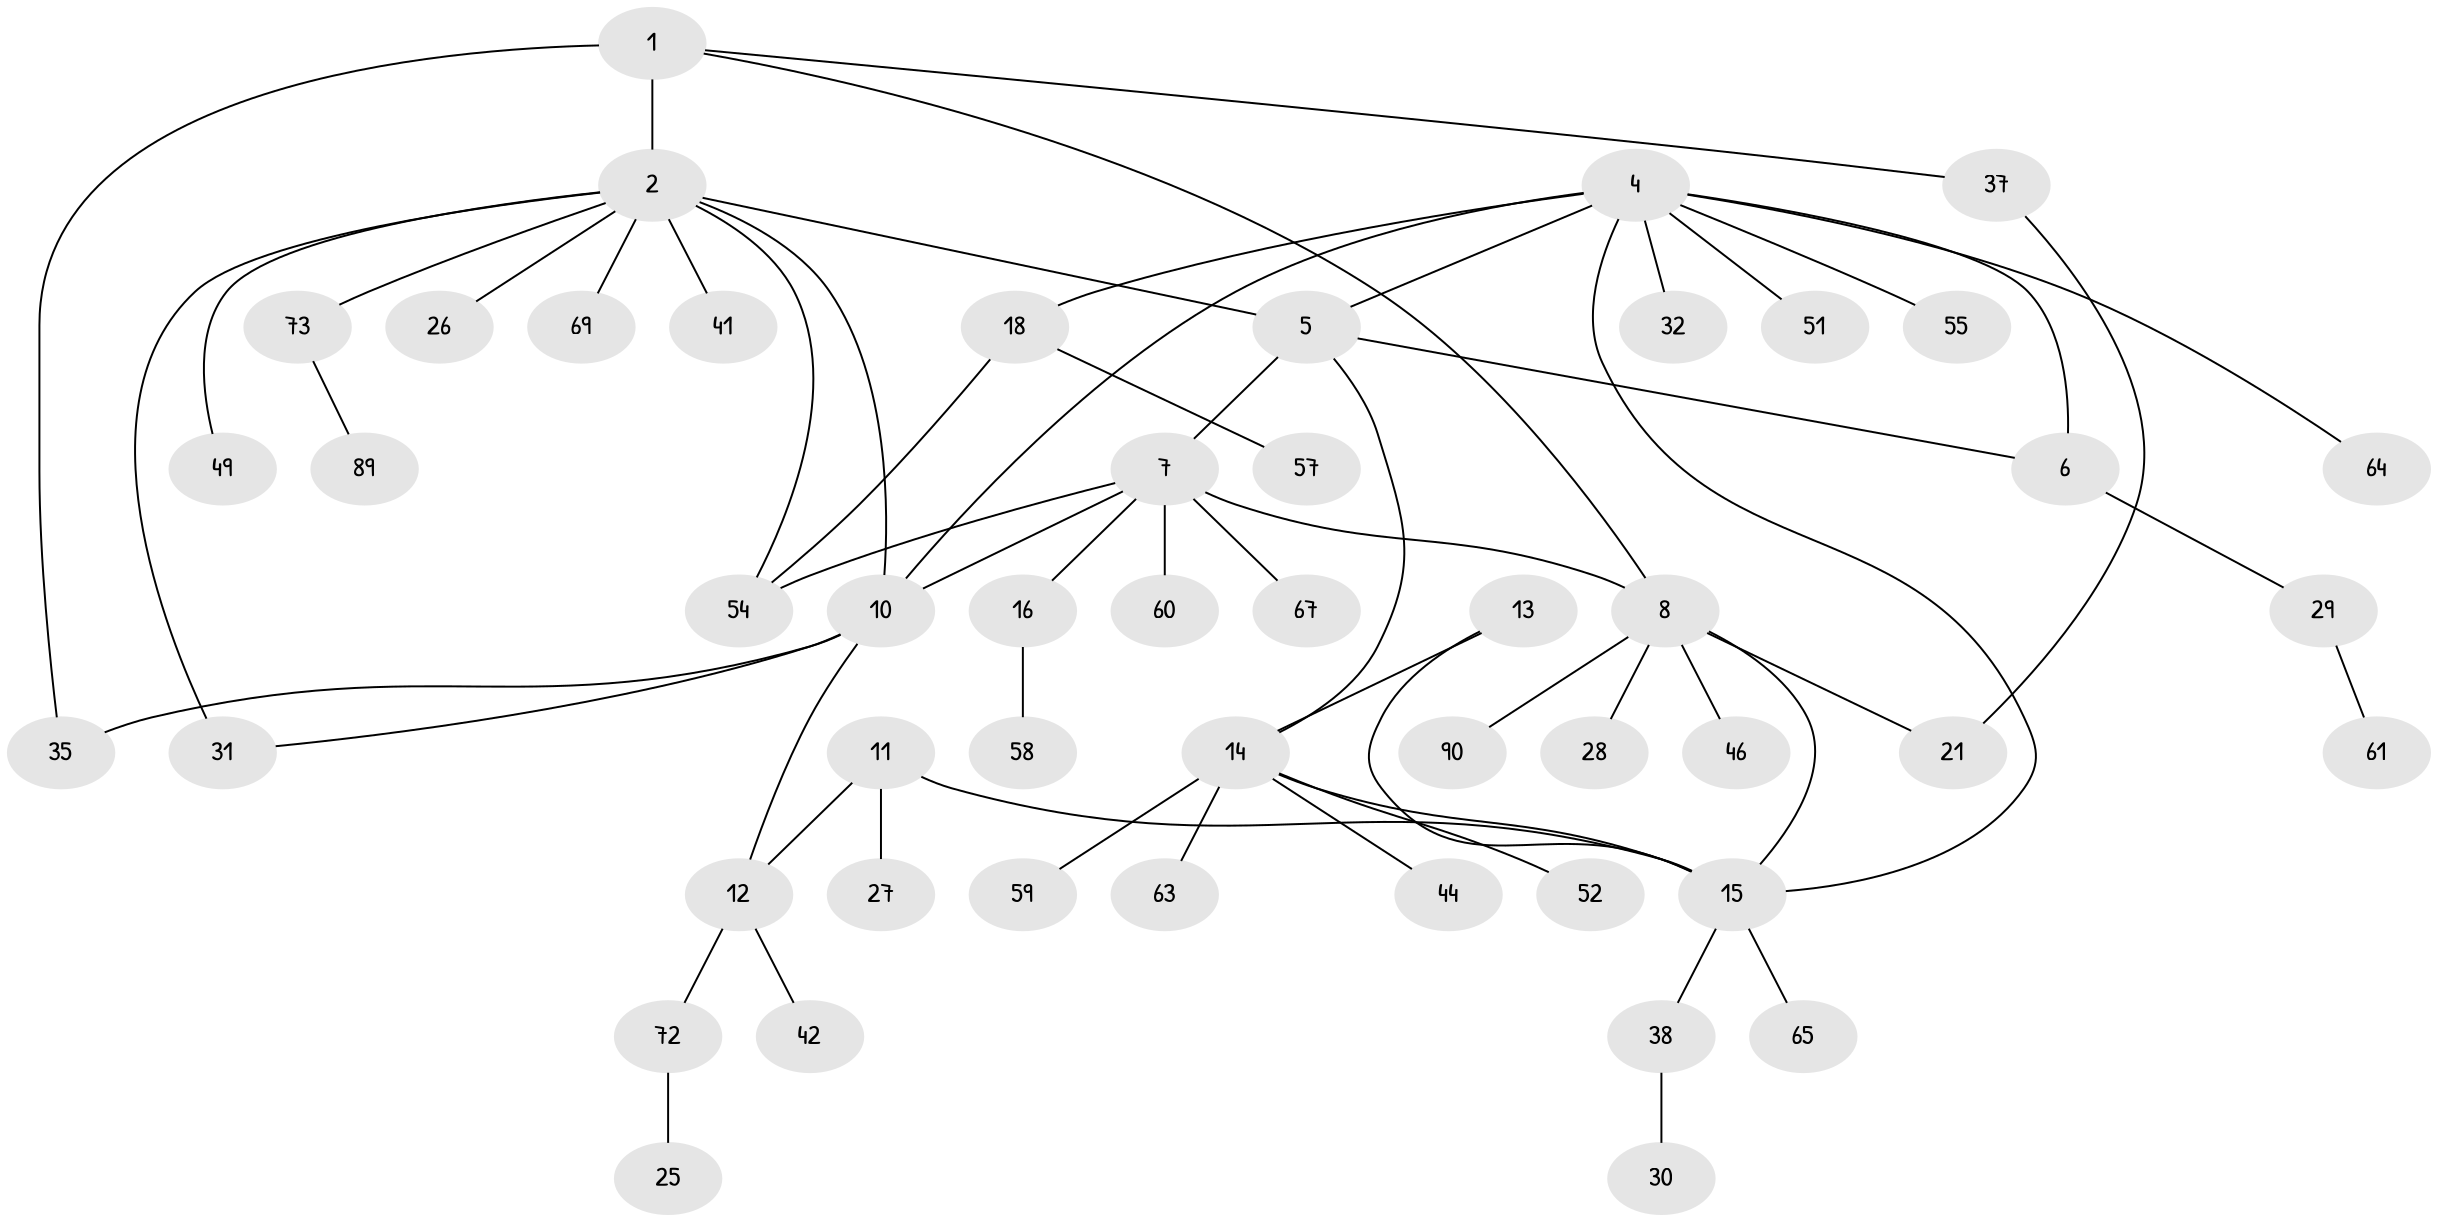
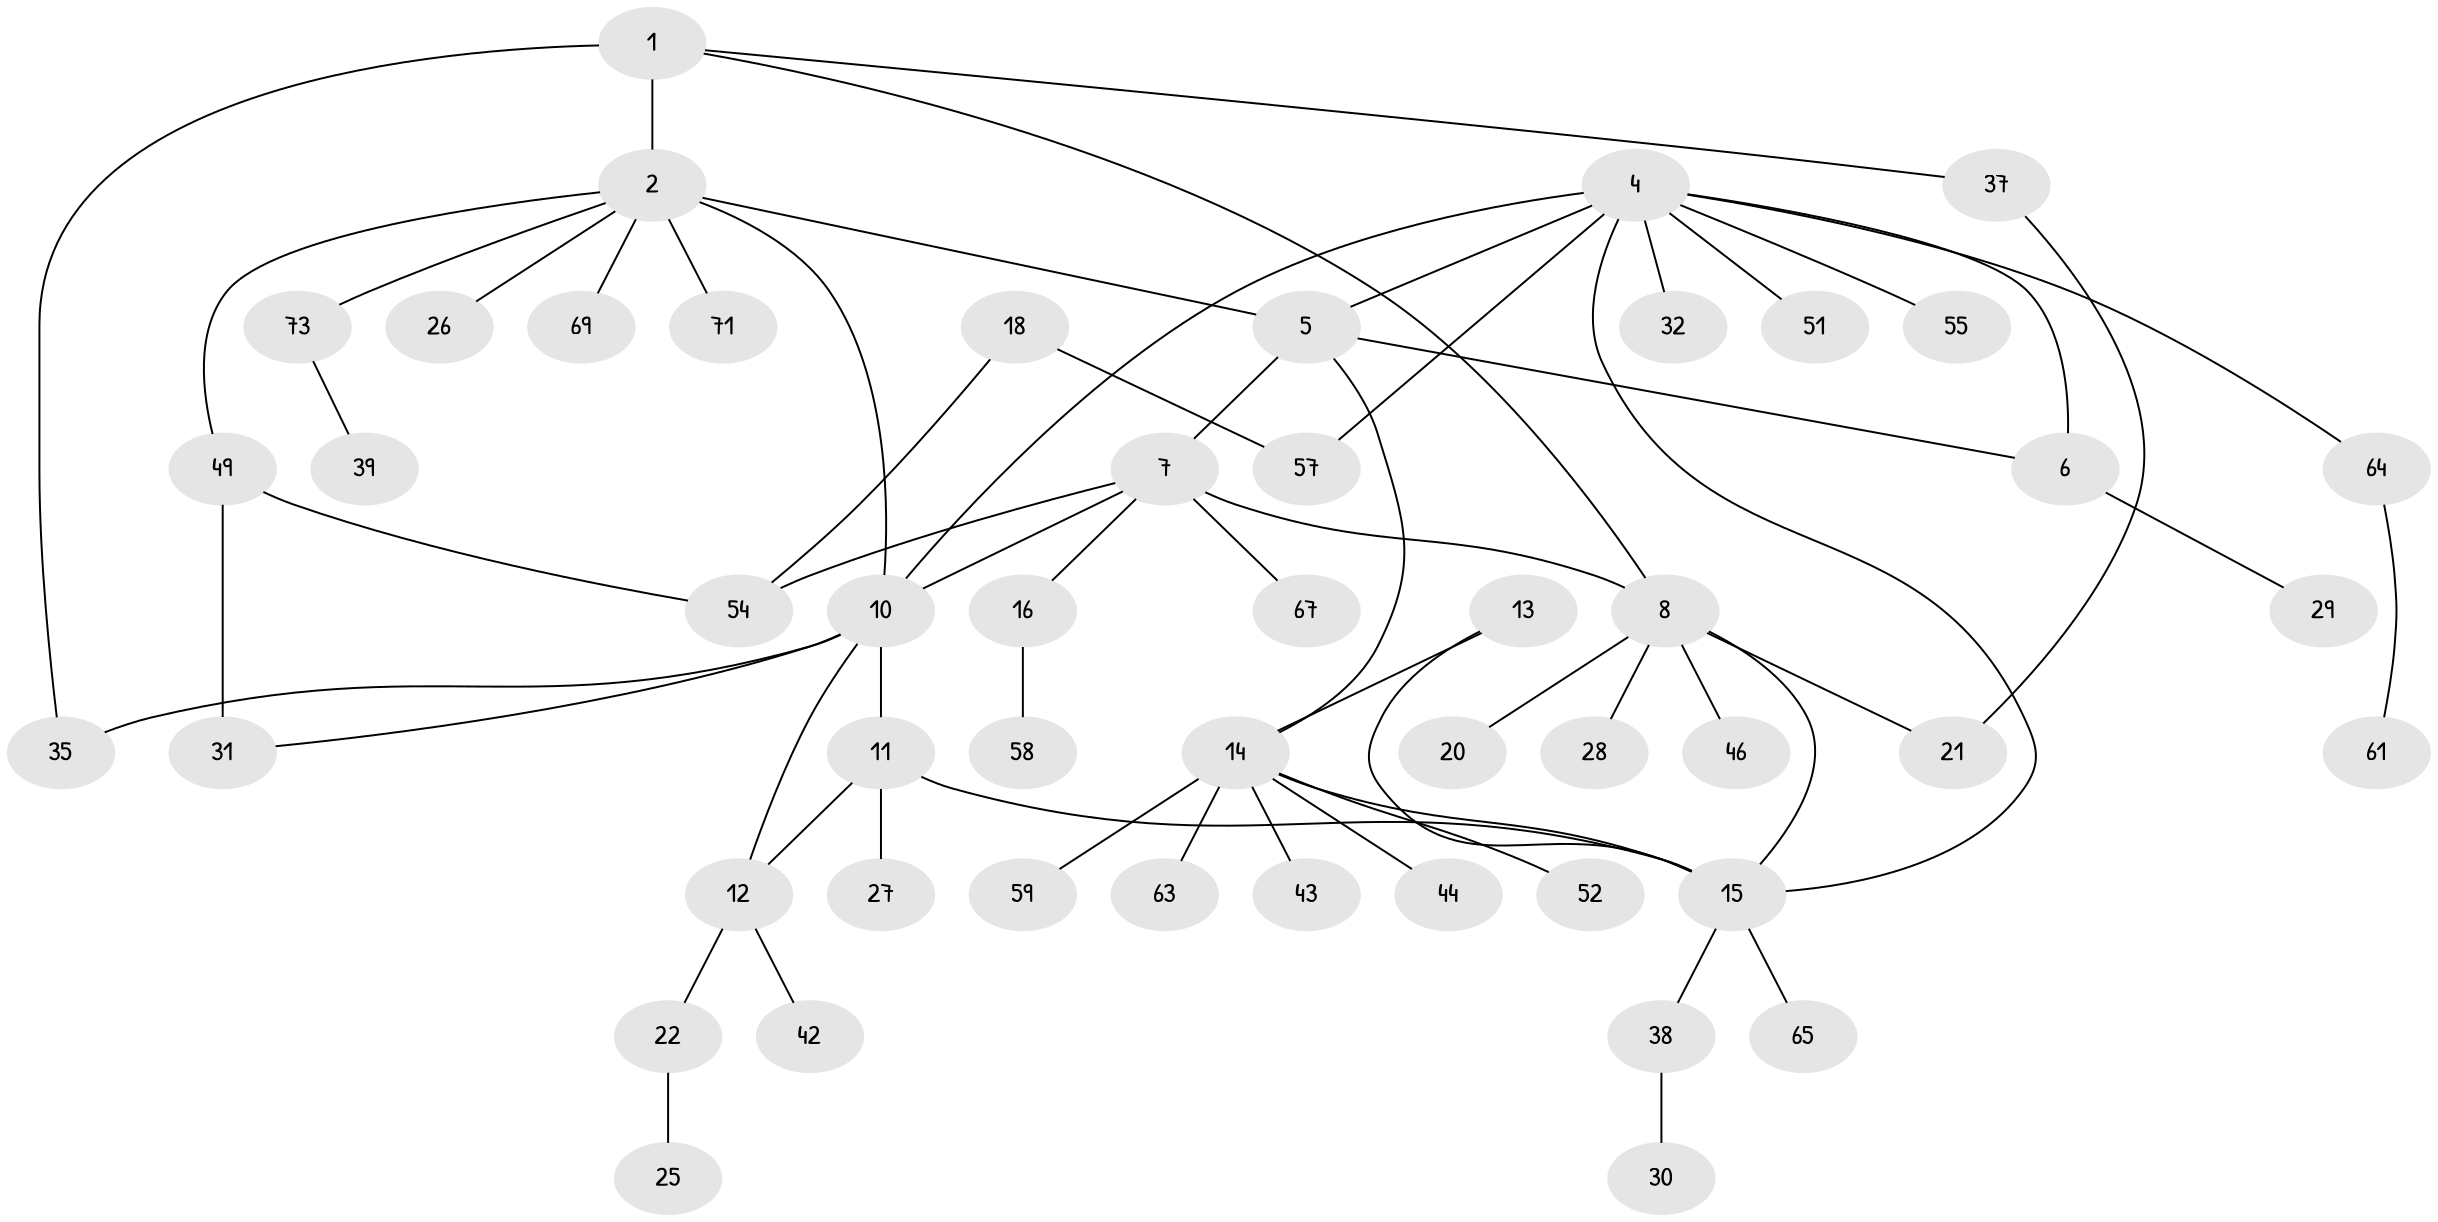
edge "4" -- "18": now "4" -- "57"
edge "2" -- "31": now "49" -- "31"
node "41": label "41" -> "71"
edge "2" -- "54": now "49" -- "54"
node "89": label "89" -> "39"
node "60": removed
edge "10" -- "11": added
edge "29" -- "61": now "64" -- "61"
node "90": label "90" -> "20"
node "43": added
node "72": label "72" -> "22"
